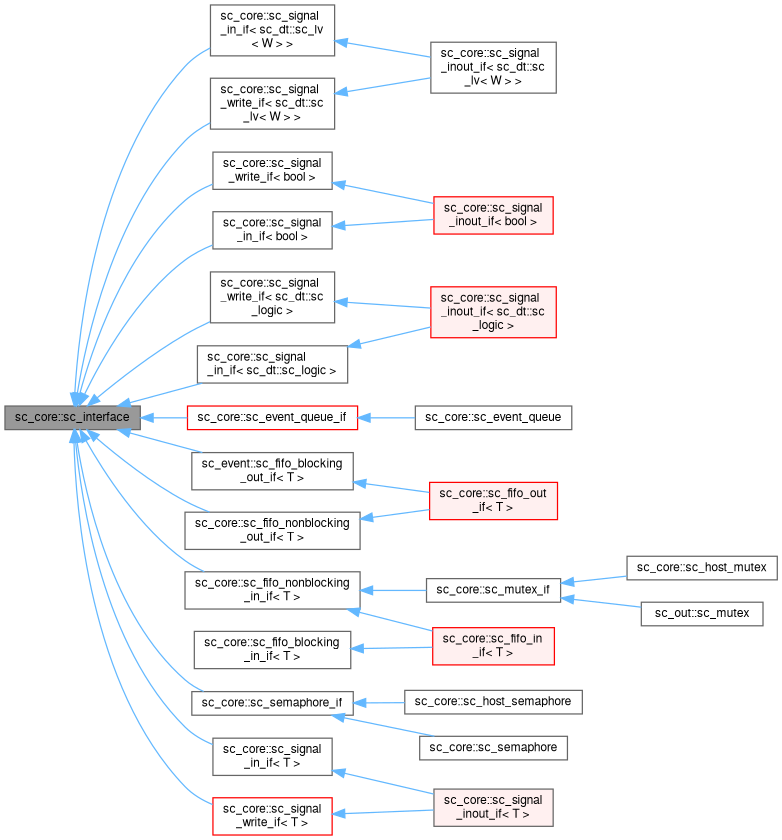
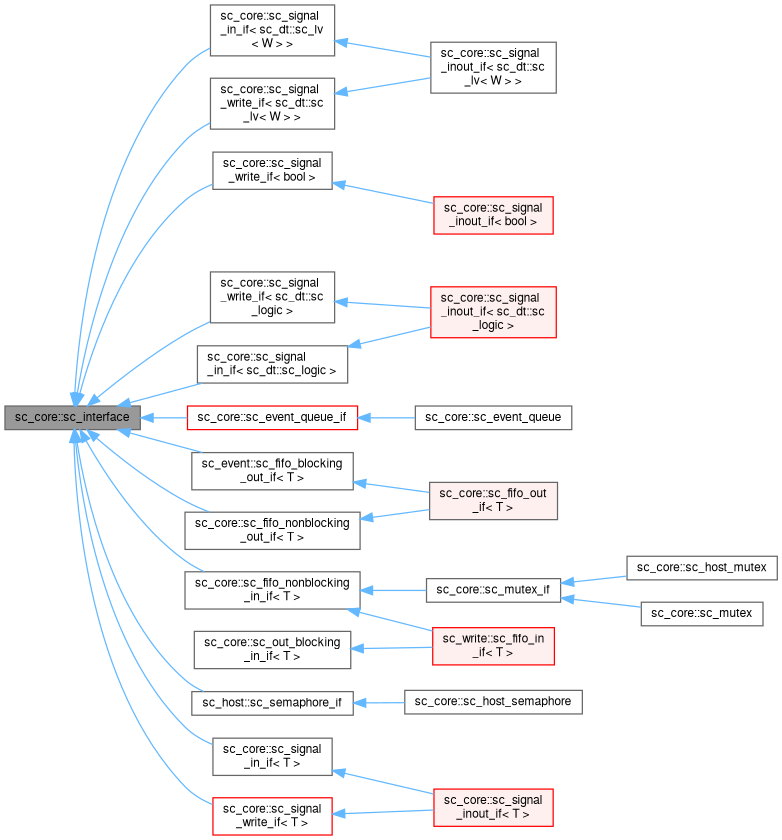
node "sc_core::sc_signal _in_if< bool >": removed
node "sc_core::sc_fifo_out _if< T >": color red -> gray40
node "sc_out::sc_mutex": label "sc_out::sc_mutex" -> "sc_core::sc_mutex"
node "sc_core::sc_fifo_in _if< T >": label "sc_core::sc_fifo_in _if< T >" -> "sc_write::sc_fifo_in _if< T >"
node "sc_core::sc_fifo_blocking _in_if< T >": label "sc_core::sc_fifo_blocking _in_if< T >" -> "sc_core::sc_out_blocking _in_if< T >"
node "sc_core::sc_semaphore_if": label "sc_core::sc_semaphore_if" -> "sc_host::sc_semaphore_if"
node "sc_core::sc_semaphore": removed
node "sc_core::sc_signal _inout_if< T >": color gray40 -> red
